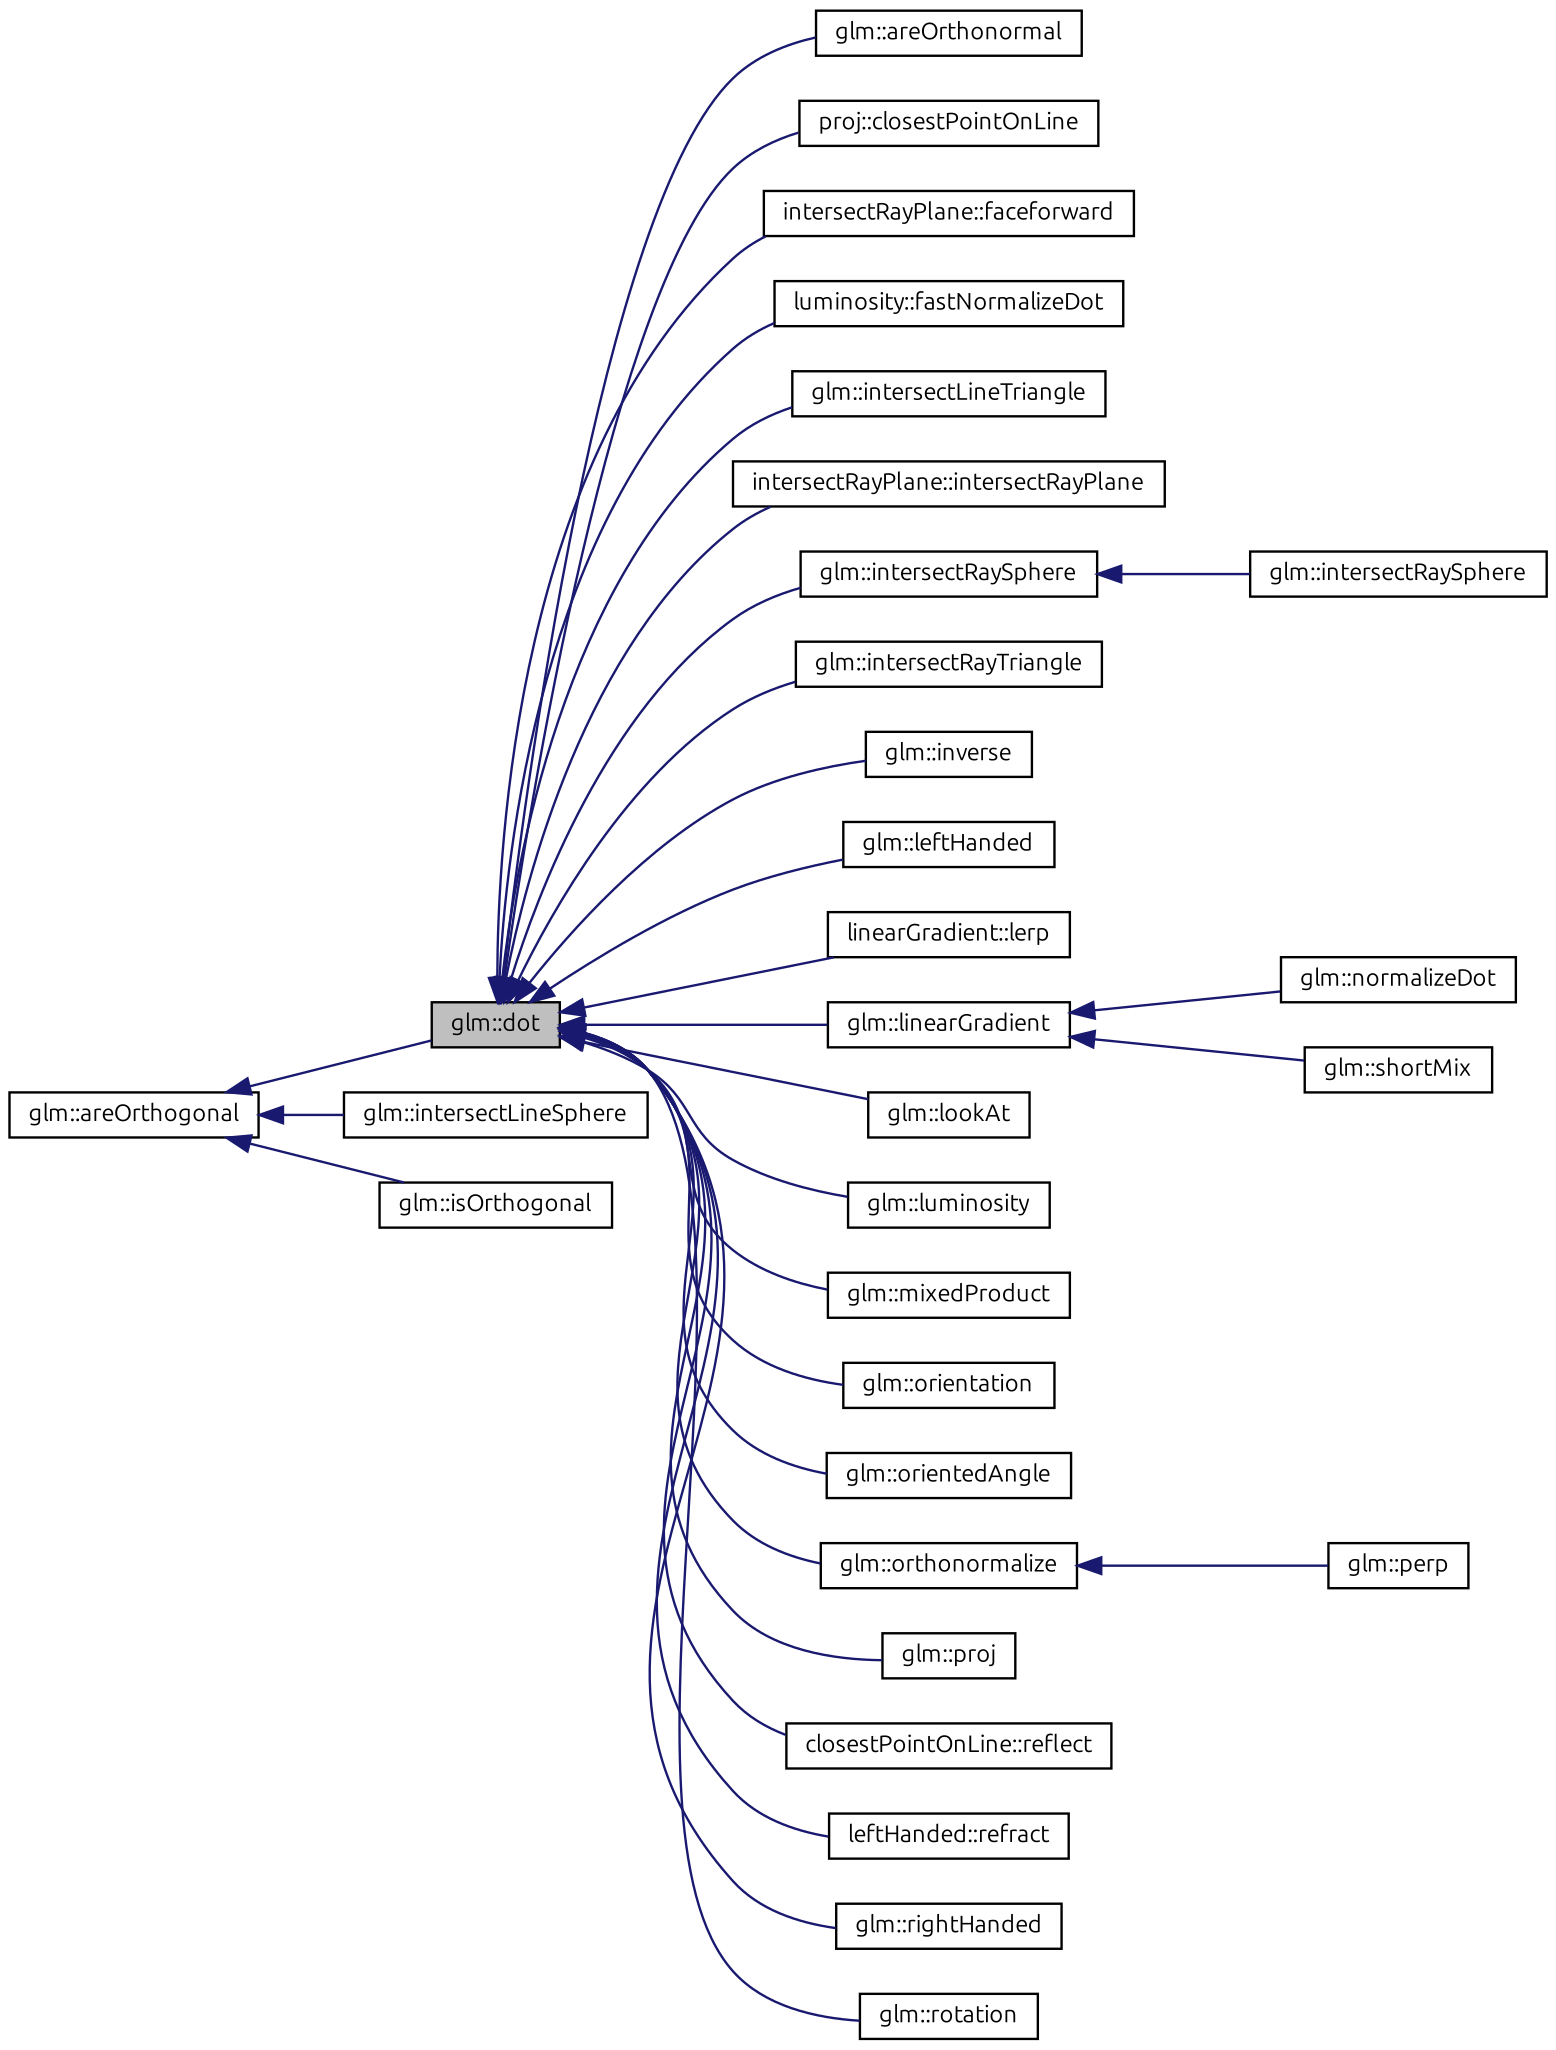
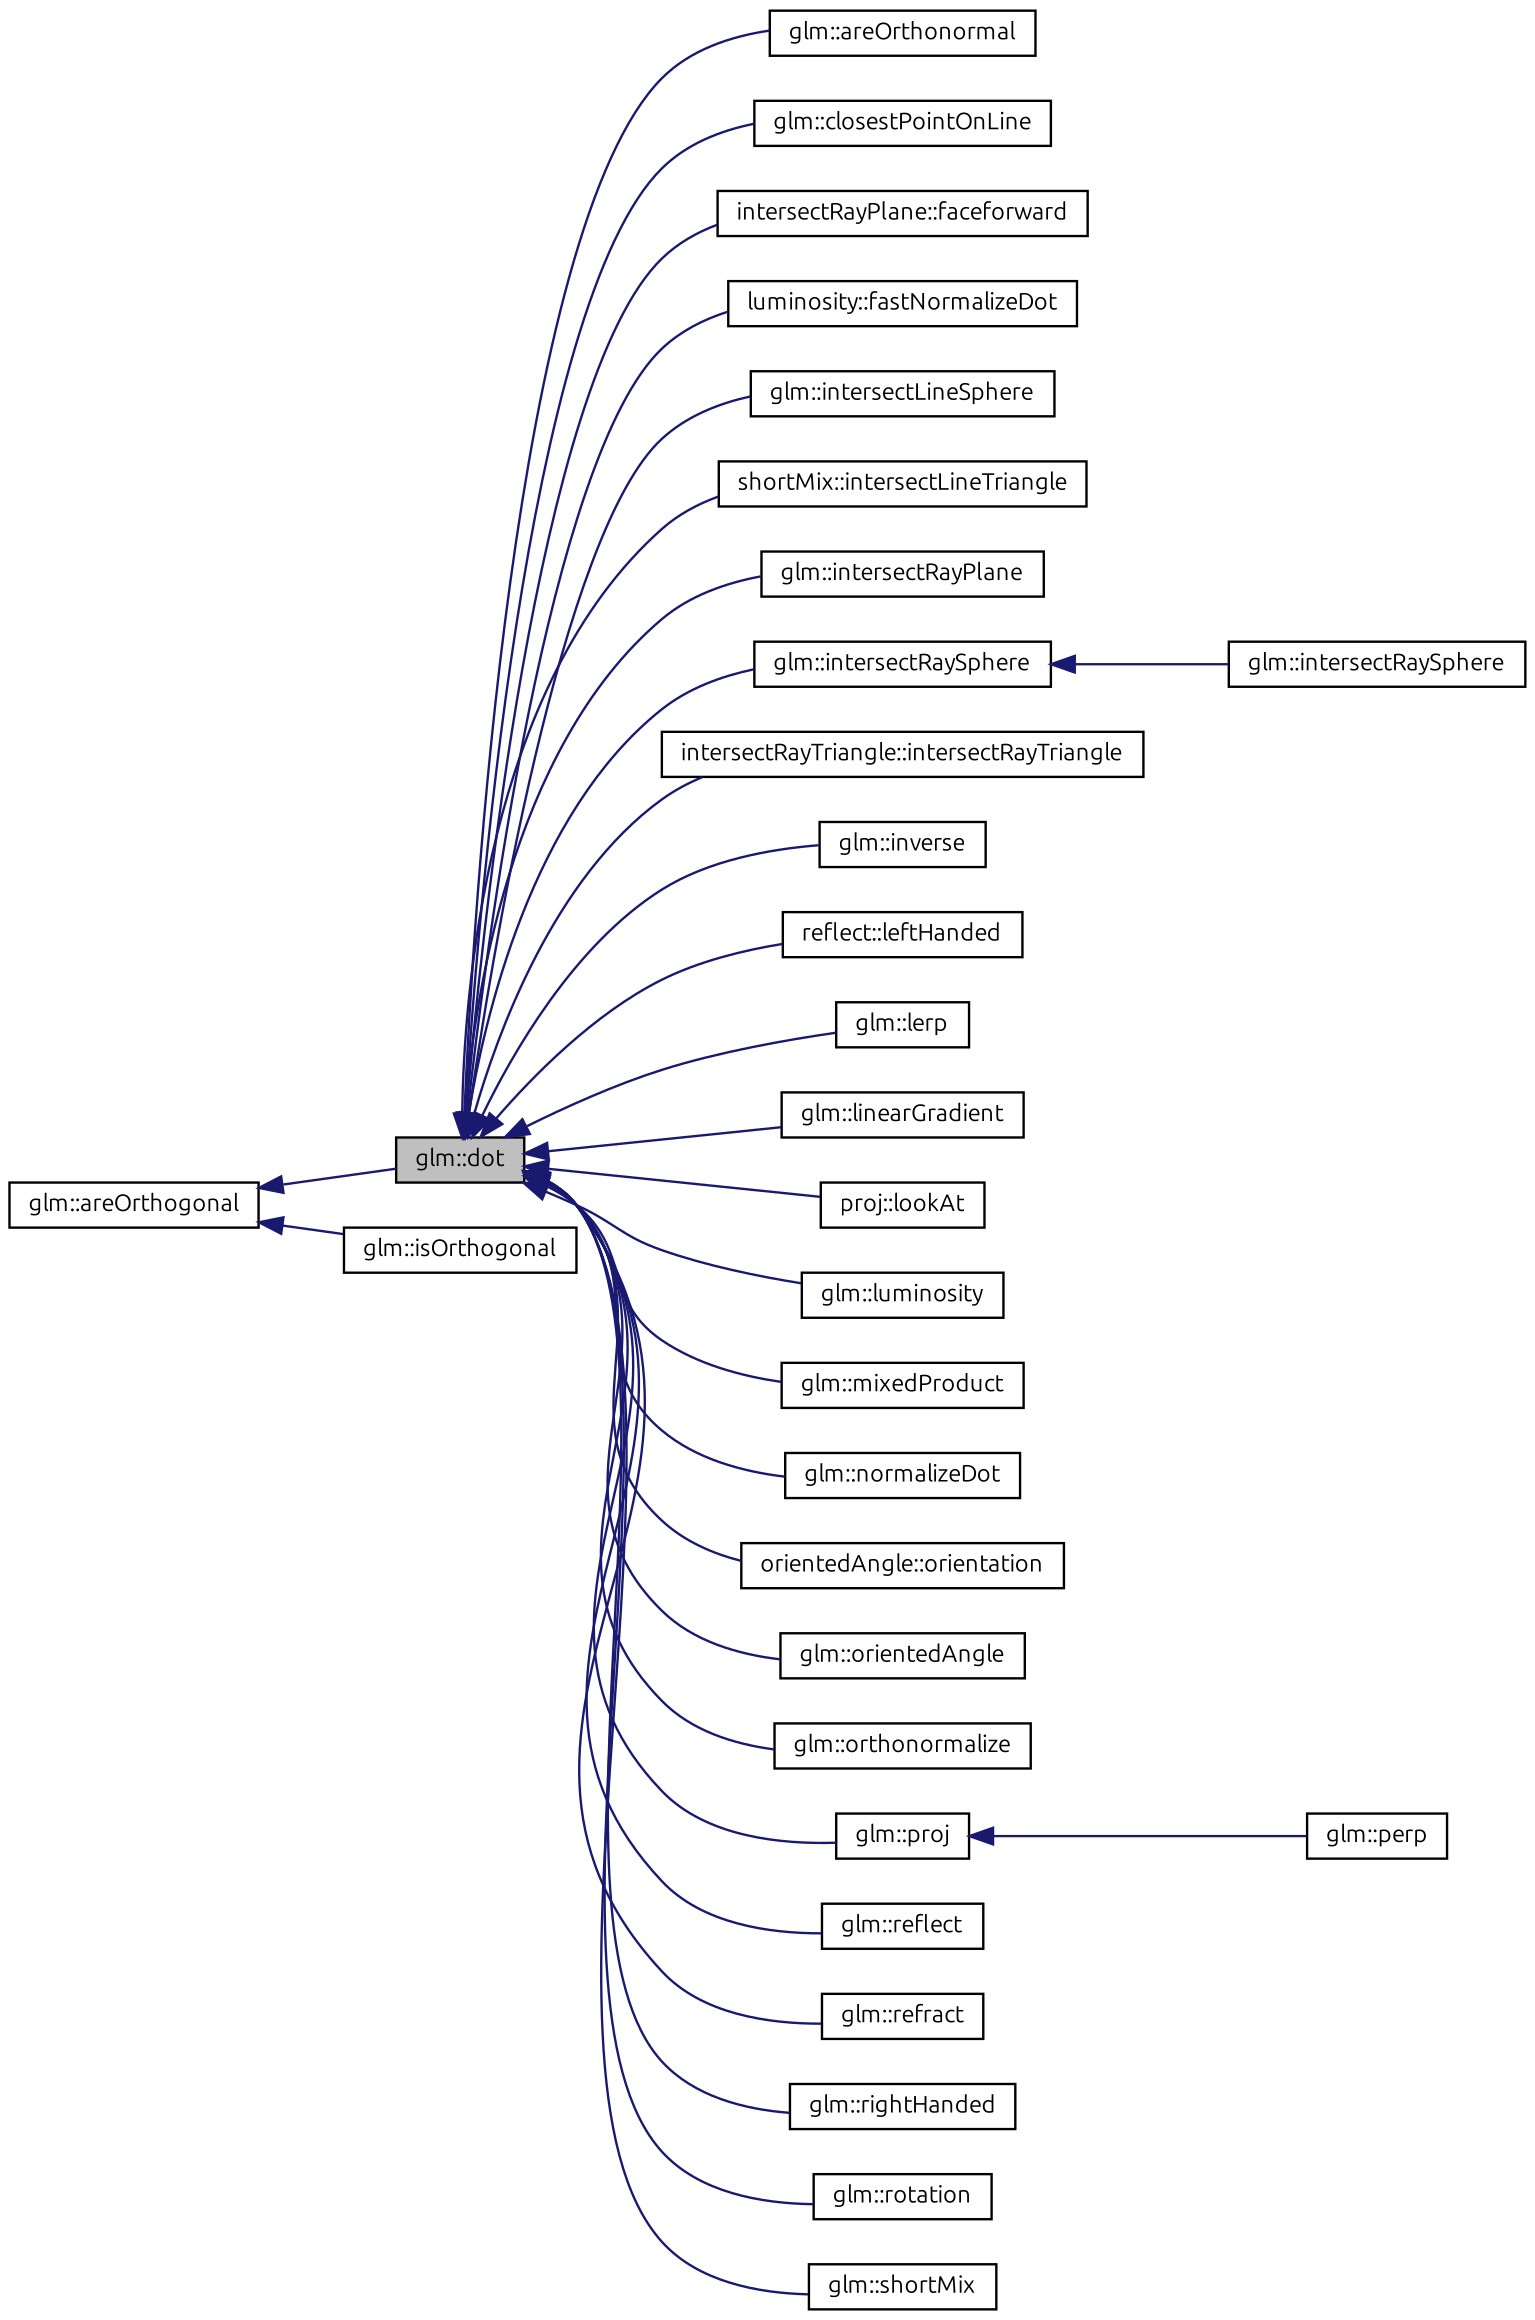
node "proj::closestPointOnLine": label "proj::closestPointOnLine" -> "glm::closestPointOnLine"
node "glm::intersectLineTriangle": label "glm::intersectLineTriangle" -> "shortMix::intersectLineTriangle"
node "intersectRayPlane::intersectRayPlane": label "intersectRayPlane::intersectRayPlane" -> "glm::intersectRayPlane"
node "glm::intersectRayTriangle": label "glm::intersectRayTriangle" -> "intersectRayTriangle::intersectRayTriangle"
node "glm::leftHanded": label "glm::leftHanded" -> "reflect::leftHanded"
node "linearGradient::lerp": label "linearGradient::lerp" -> "glm::lerp"
edge "glm::normalizeDot" -> "glm::linearGradient": now "glm::normalizeDot" -> "glm::dot"
edge "glm::shortMix" -> "glm::linearGradient": now "glm::shortMix" -> "glm::dot"
edge "glm::intersectLineSphere" -> "glm::areOrthogonal": now "glm::intersectLineSphere" -> "glm::dot"
node "glm::lookAt": label "glm::lookAt" -> "proj::lookAt"
node "glm::orientation": label "glm::orientation" -> "orientedAngle::orientation"
edge "glm::perp" -> "glm::orthonormalize": now "glm::perp" -> "glm::proj"
node "closestPointOnLine::reflect": label "closestPointOnLine::reflect" -> "glm::reflect"
node "leftHanded::refract": label "leftHanded::refract" -> "glm::refract"
